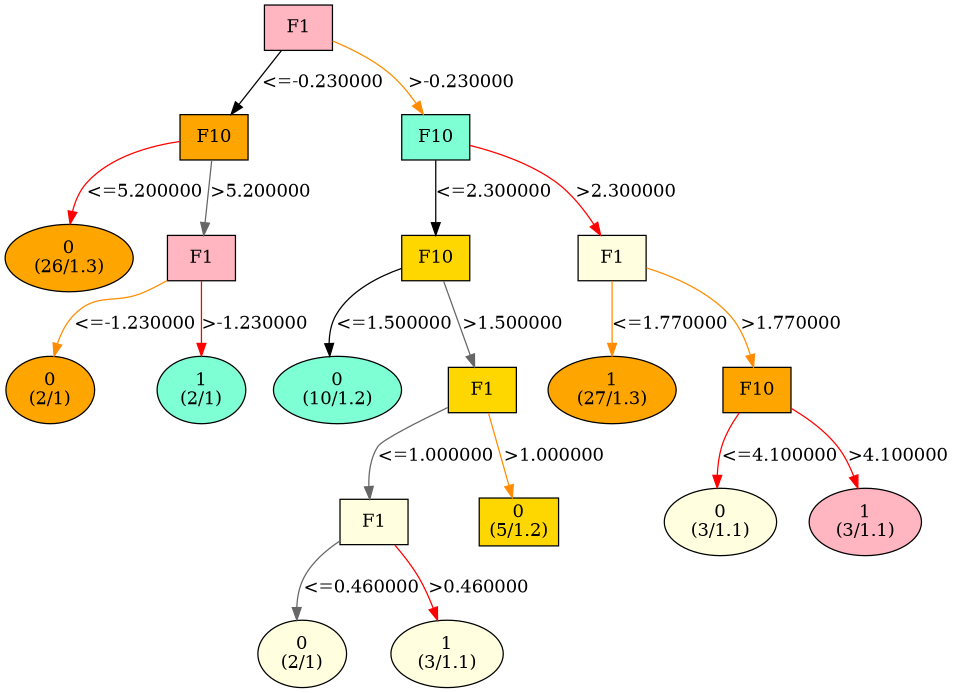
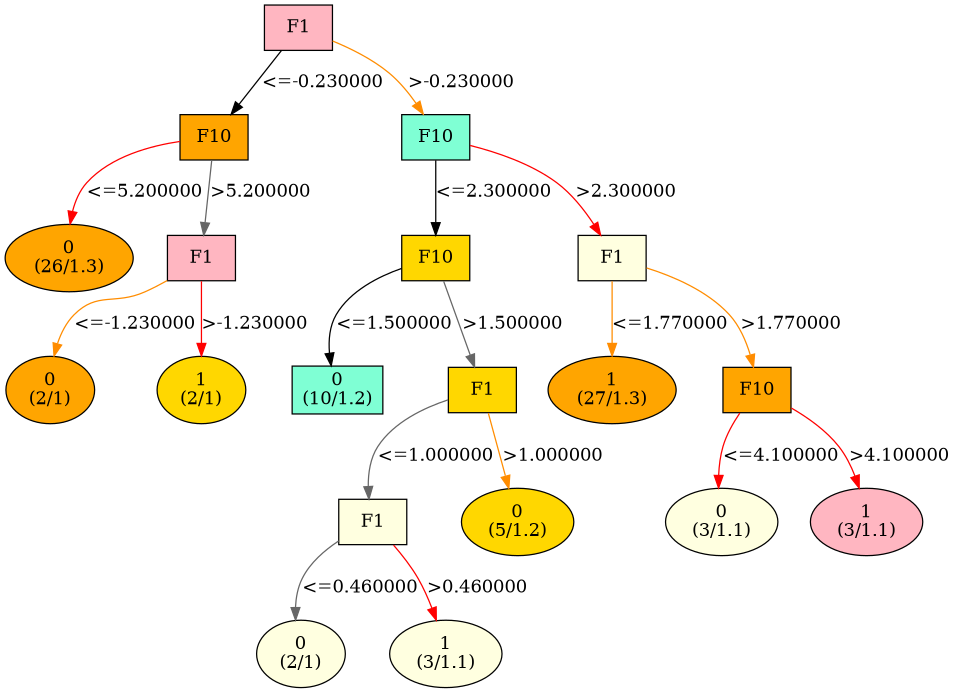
node "1 (2/1)": fillcolor aquamarine -> gold
node "0 (10/1.2)": shape ellipse -> box
node "0 (5/1.2)": shape box -> ellipse
